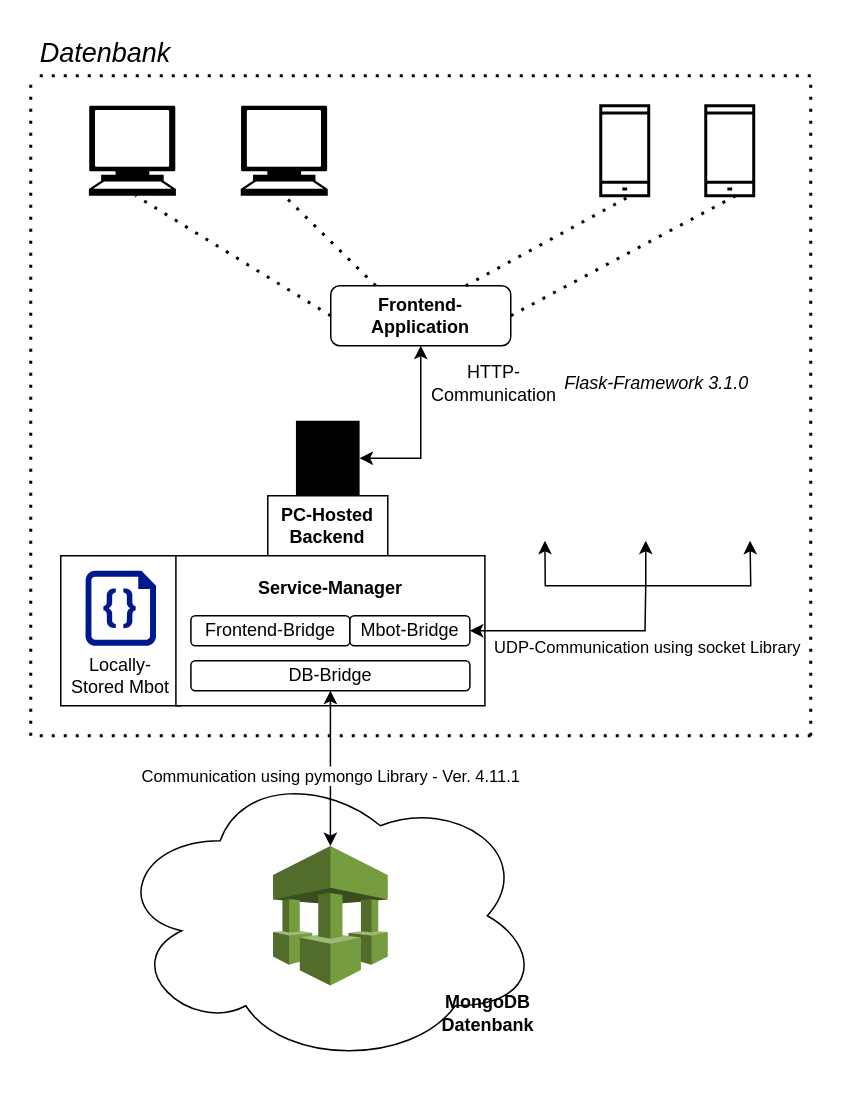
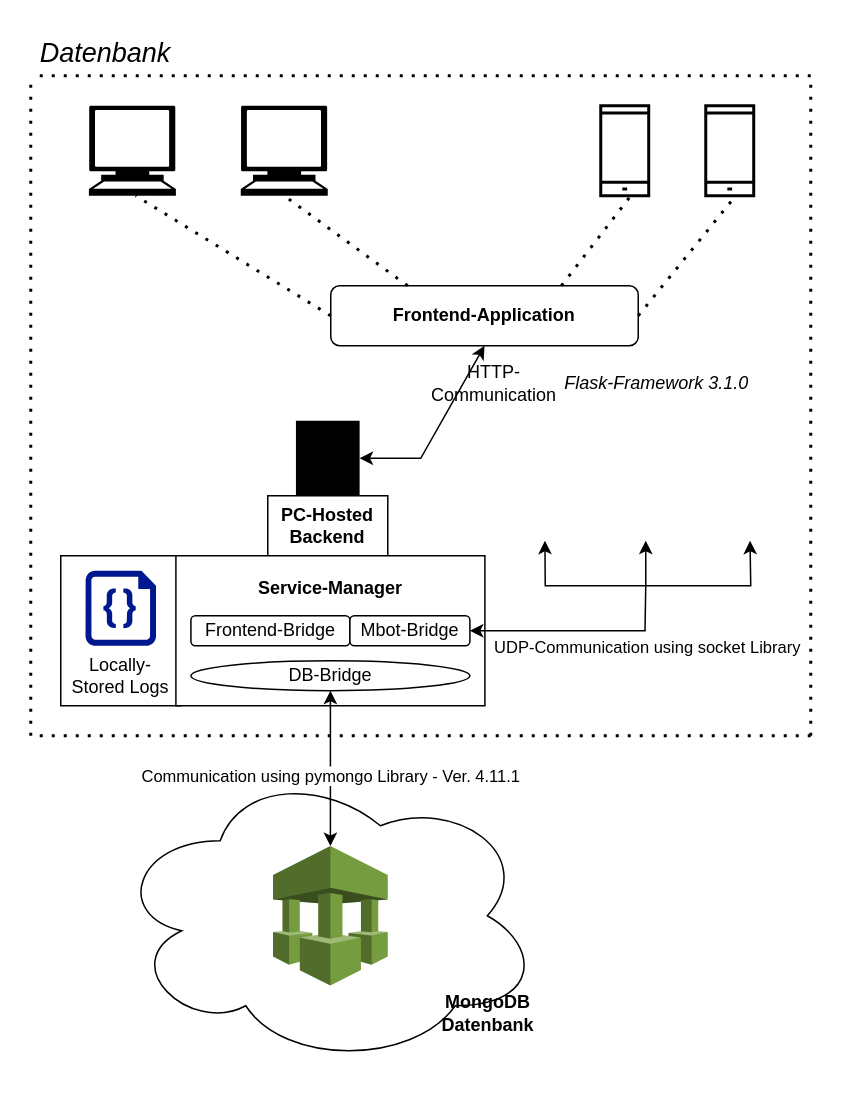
node "Frontend-Application": size 180x60 -> 308x60
node "Locally-Stored Mbot": label "Locally-Stored Mbot" -> "Locally-Stored Logs"
node "DB-Bridge": shape rounded rectangle -> ellipse
